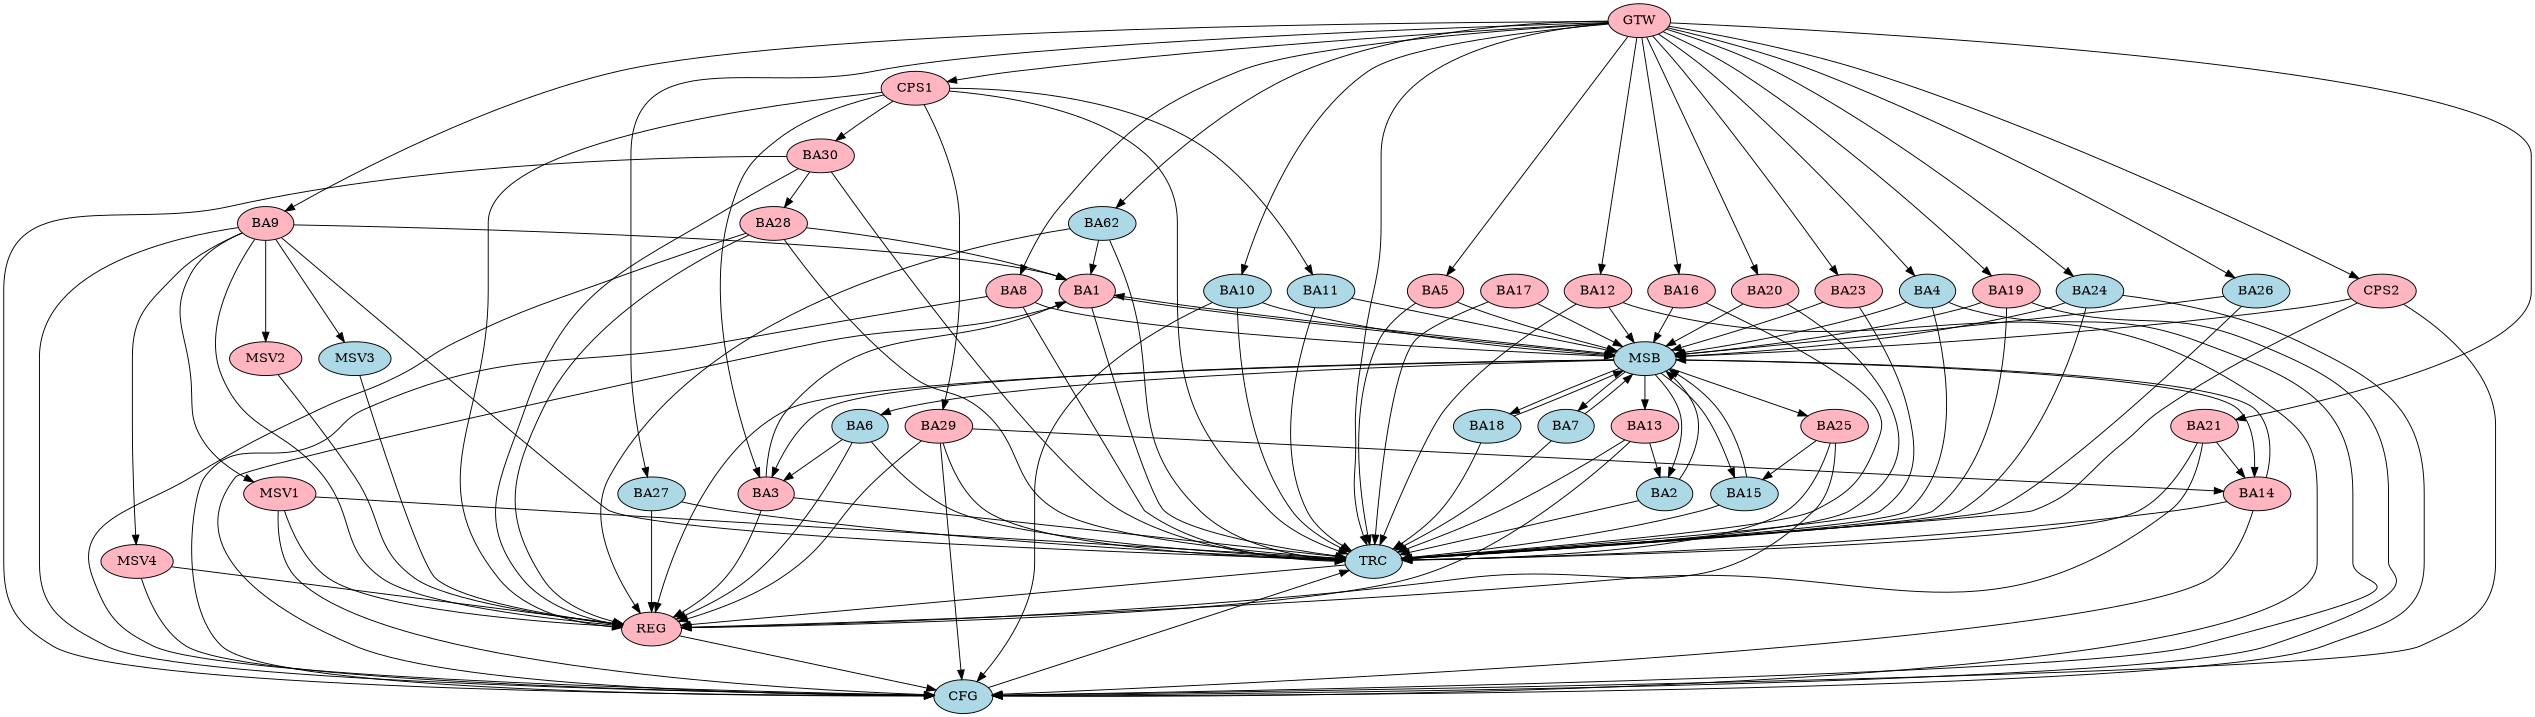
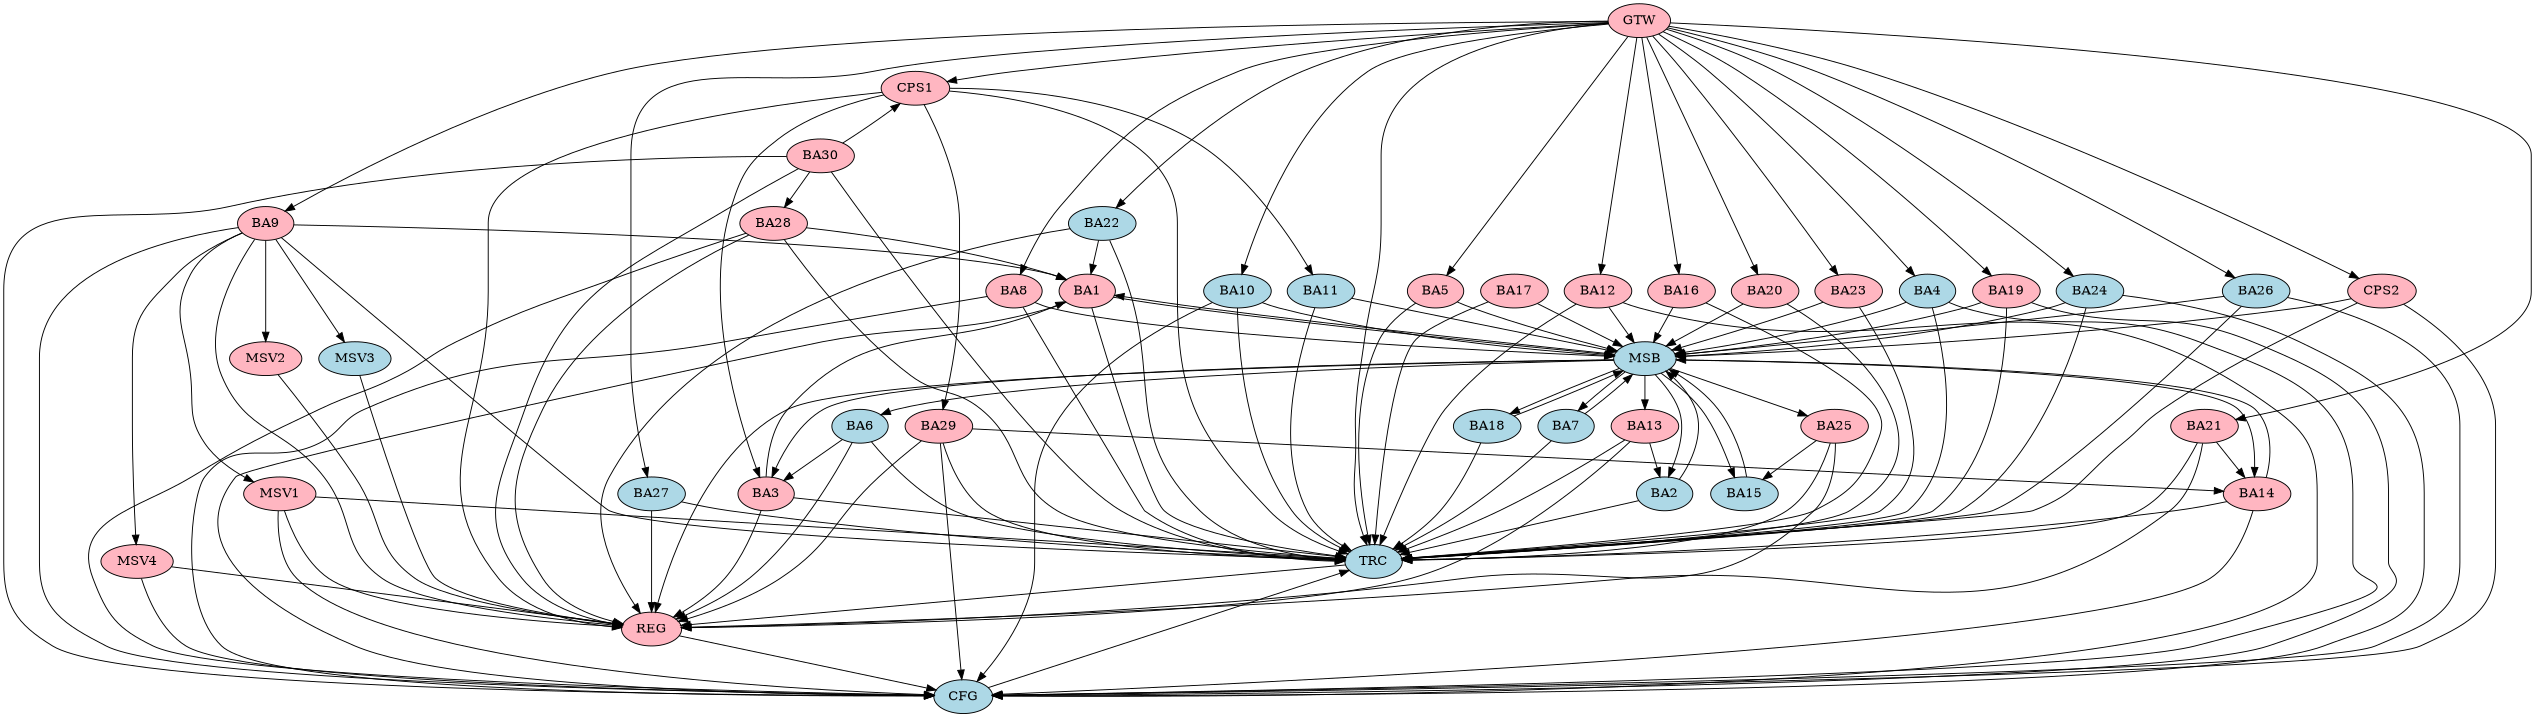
edge "CPS1" -> "BA30": reversed
node "BA62": label "BA62" -> "BA22"
edge "BA15" -> "TRC": removed
edge "BA26" -> "CFG": added
